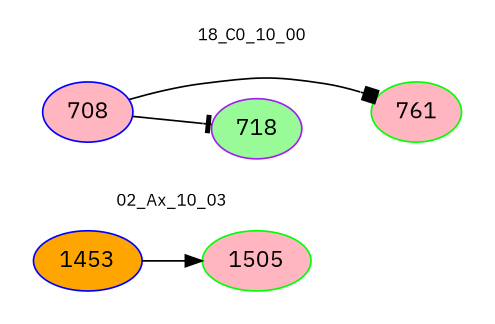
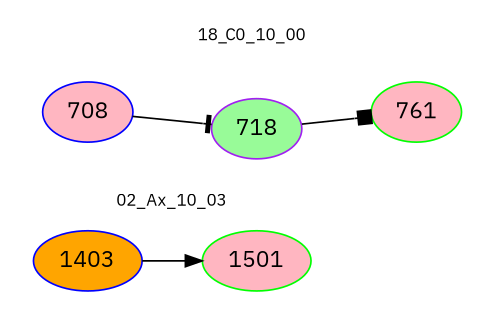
edge "708" -> "761": now "718" -> "761"
node "1453": label "1453" -> "1403"
node "1505": label "1505" -> "1501"
